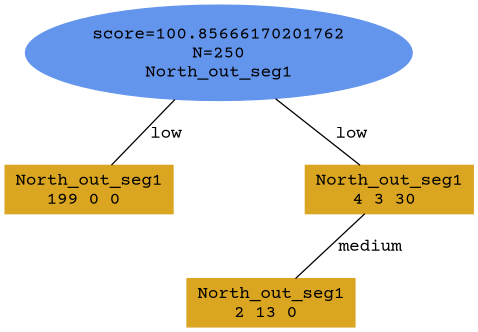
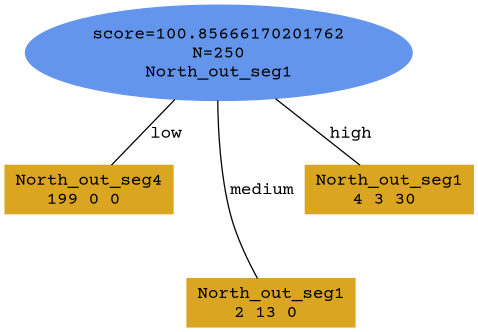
edge "score=100.85666170201762 N=250 North_out_seg1" -- "North_out_seg1 4 3 30": label "low" -> "high"
node "North_out_seg1 199 0 0": label "North_out_seg1 199 0 0" -> "North_out_seg4 199 0 0"
edge "North_out_seg1 4 3 30" -- "North_out_seg1 2 13 0": now "score=100.85666170201762 N=250 North_out_seg1" -- "North_out_seg1 2 13 0"
